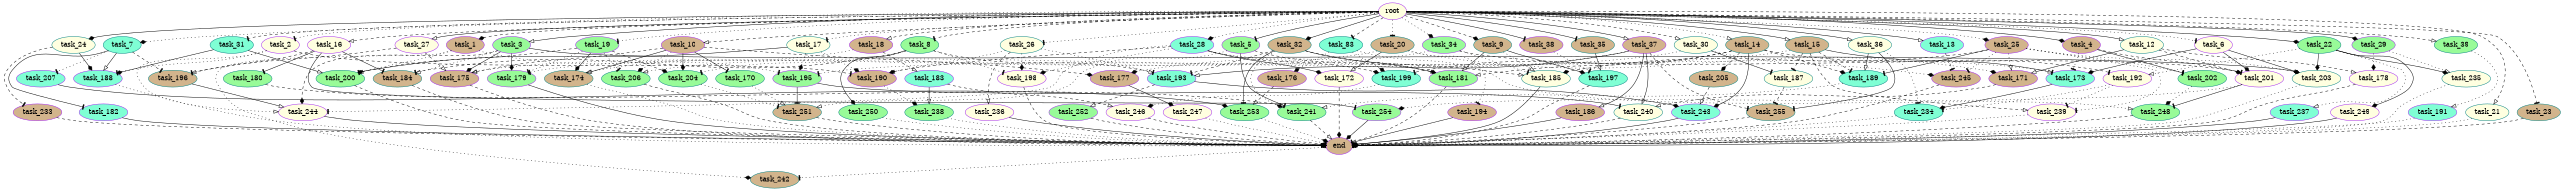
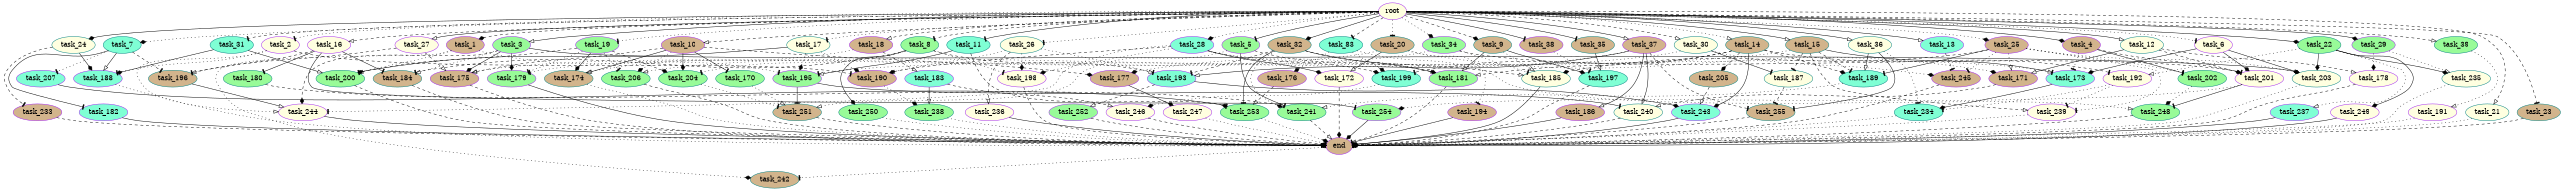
node "task_11": added
node "task_191": fillcolor aquamarine -> lightyellow
